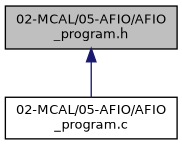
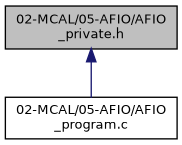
node "02-MCAL/05-AFIO/AFIO _program.h": label "02-MCAL/05-AFIO/AFIO _program.h" -> "02-MCAL/05-AFIO/AFIO _private.h"
